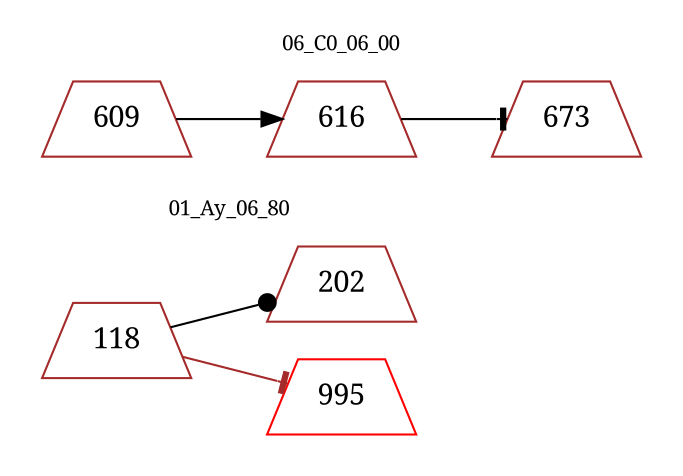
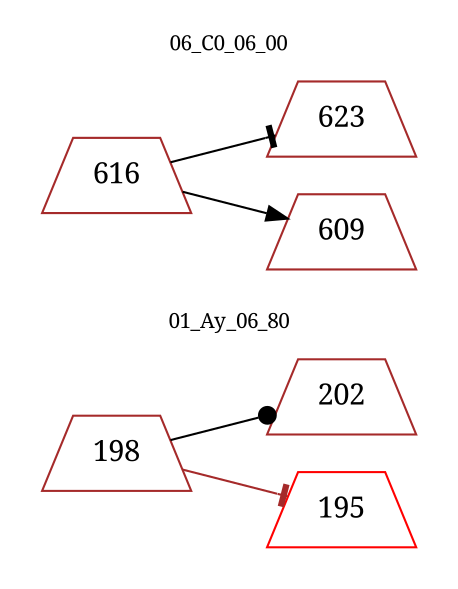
edge "609" -> "616": reversed
node "673": label "673" -> "623"
node "118": label "118" -> "198"
node "995": label "995" -> "195"
